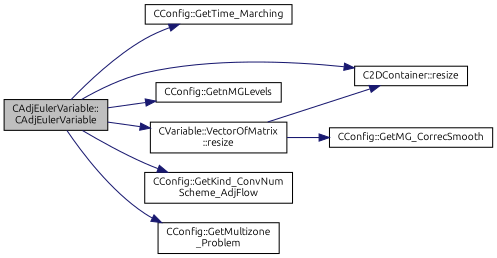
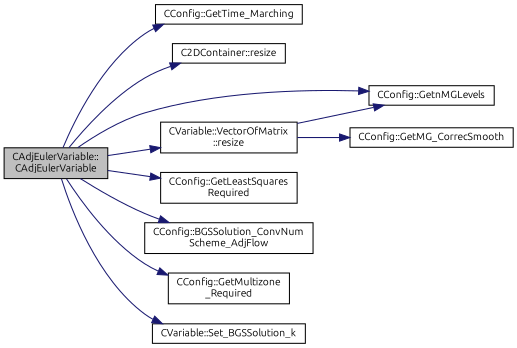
edge "CVariable::VectorOfMatrix ::resize" -> "C2DContainer::resize": now "CVariable::VectorOfMatrix ::resize" -> "CConfig::GetnMGLevels"
node "CConfig::GetKind_ConvNum Scheme_AdjFlow": label "CConfig::GetKind_ConvNum Scheme_AdjFlow" -> "CConfig::BGSSolution_ConvNum Scheme_AdjFlow"
node "CConfig::GetLeastSquares Required": added
node "CConfig::GetMultizone _Problem": label "CConfig::GetMultizone _Problem" -> "CConfig::GetMultizone _Required"
node "CVariable::Set_BGSSolution_k": added
